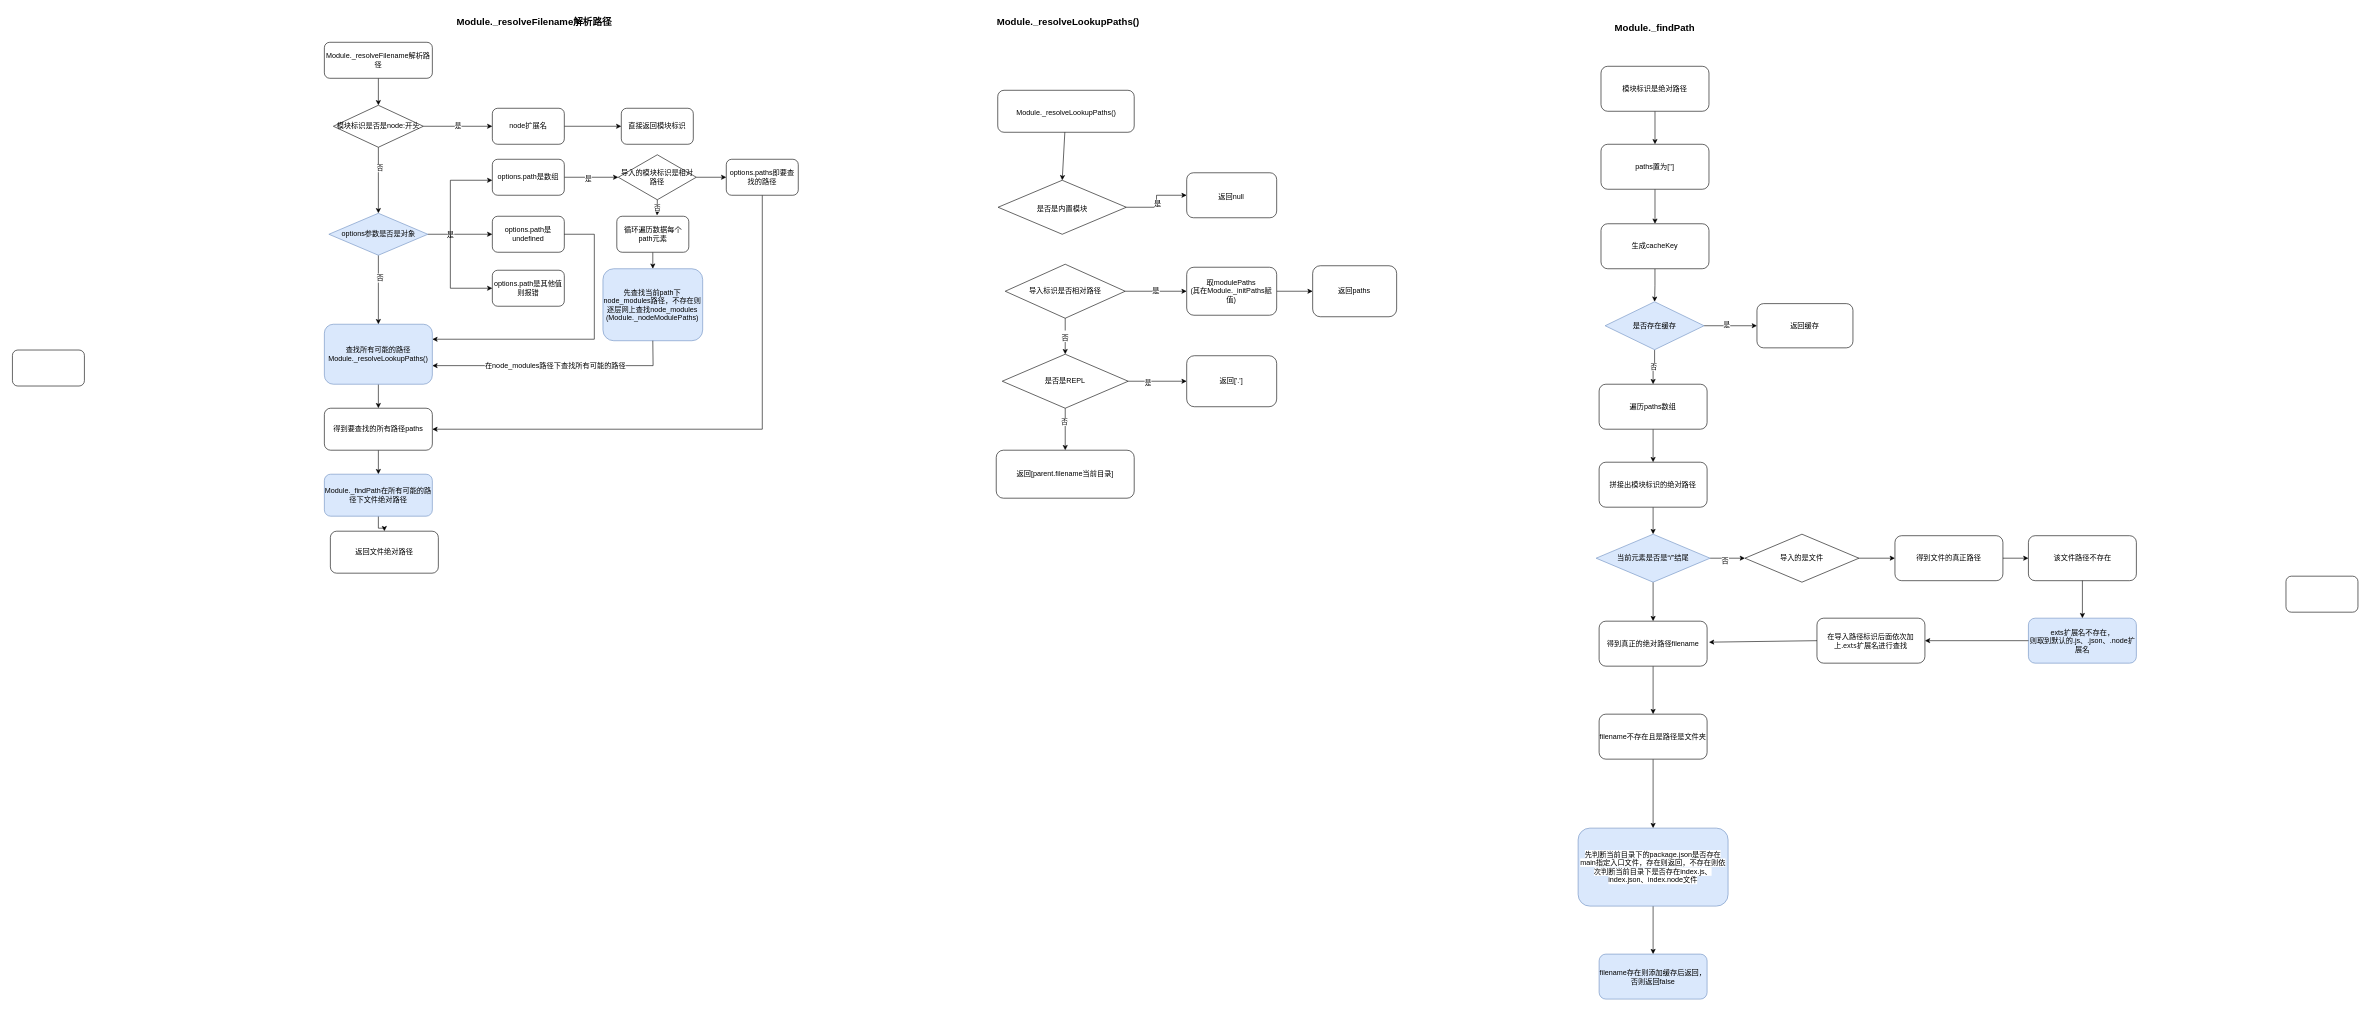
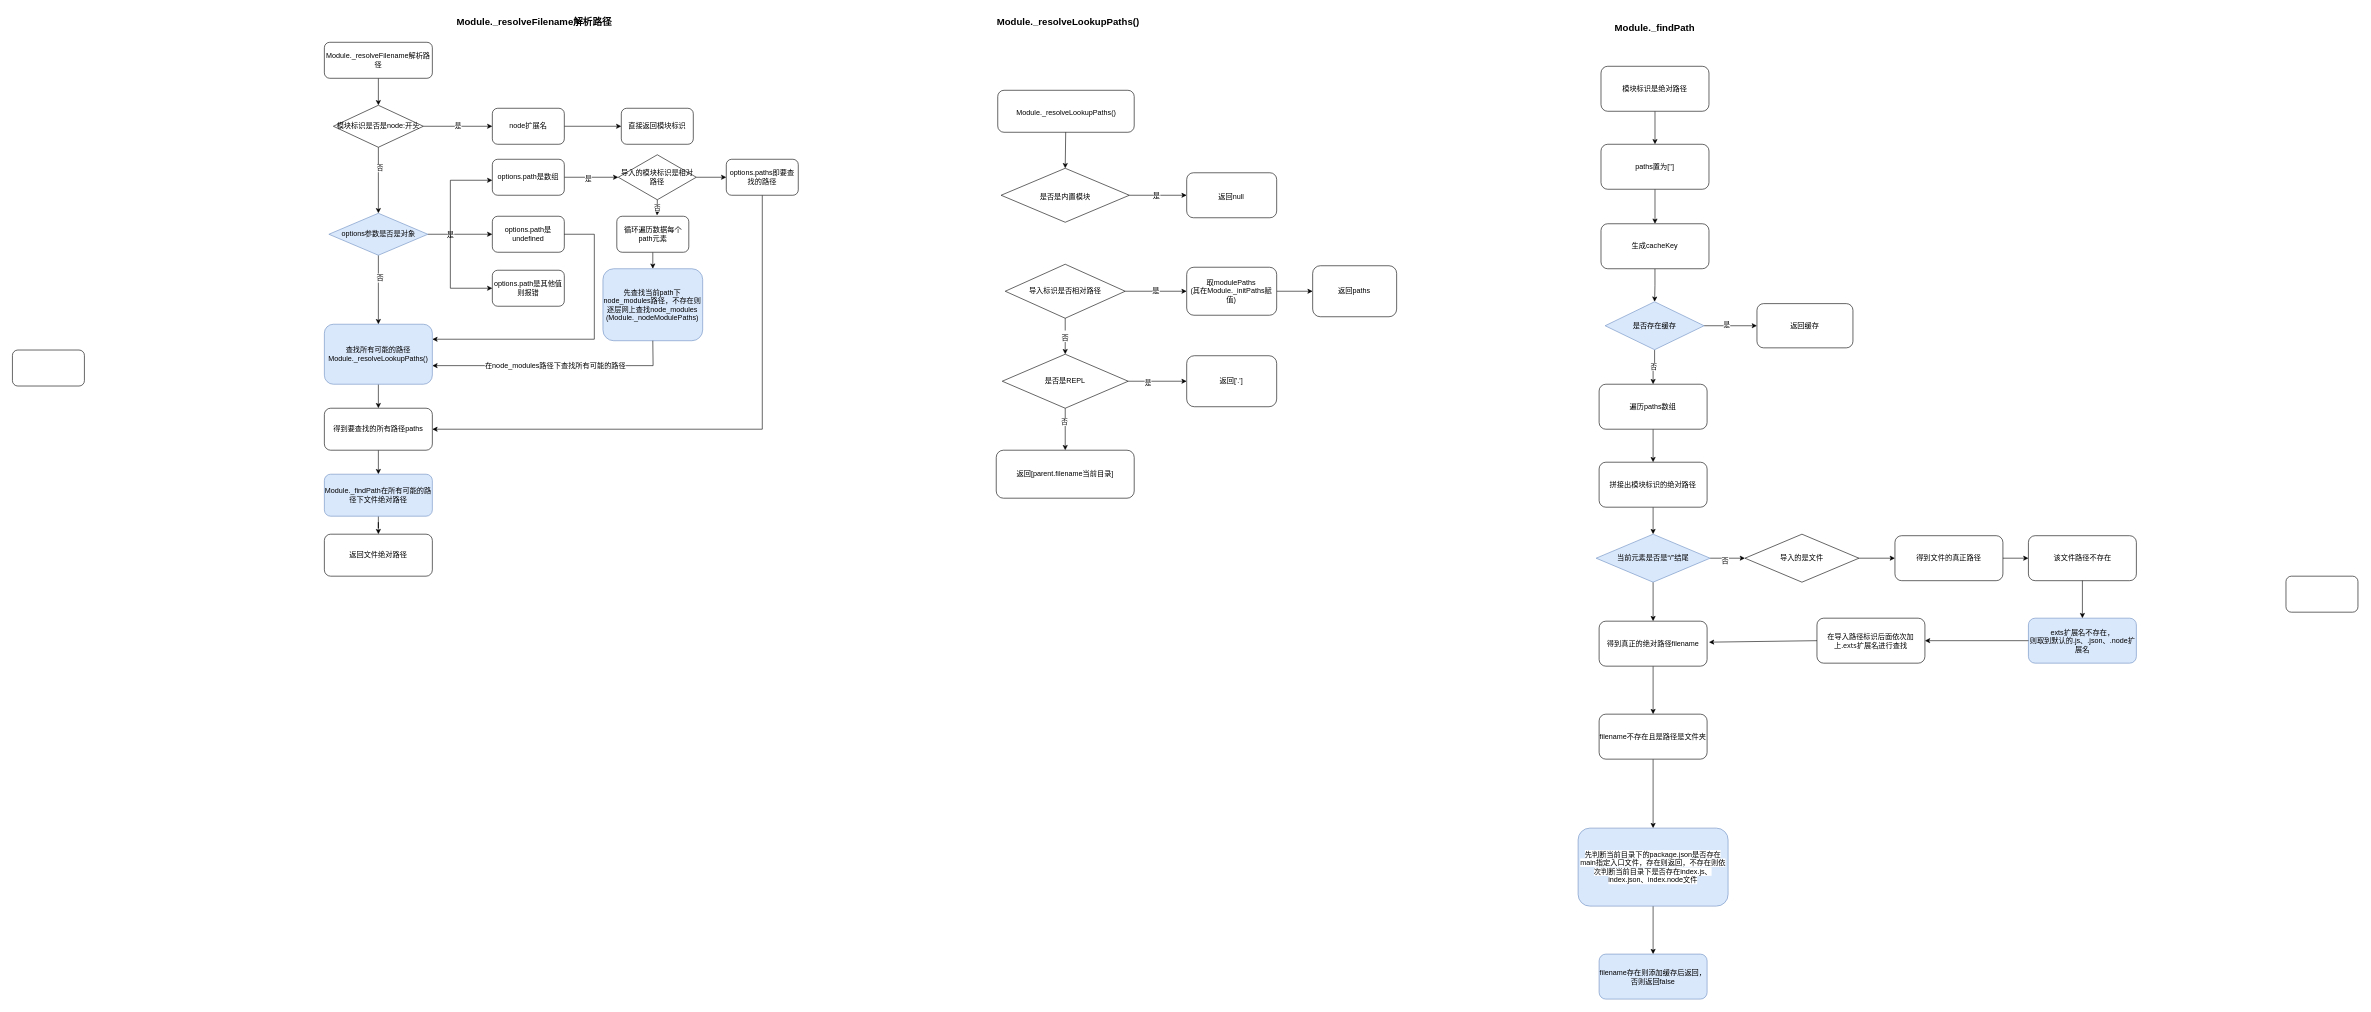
node "是否是内置模块": moved (1062, 207) -> (1065, 195)
node "返回文件绝对路径": moved (384, 552) -> (378, 555)
